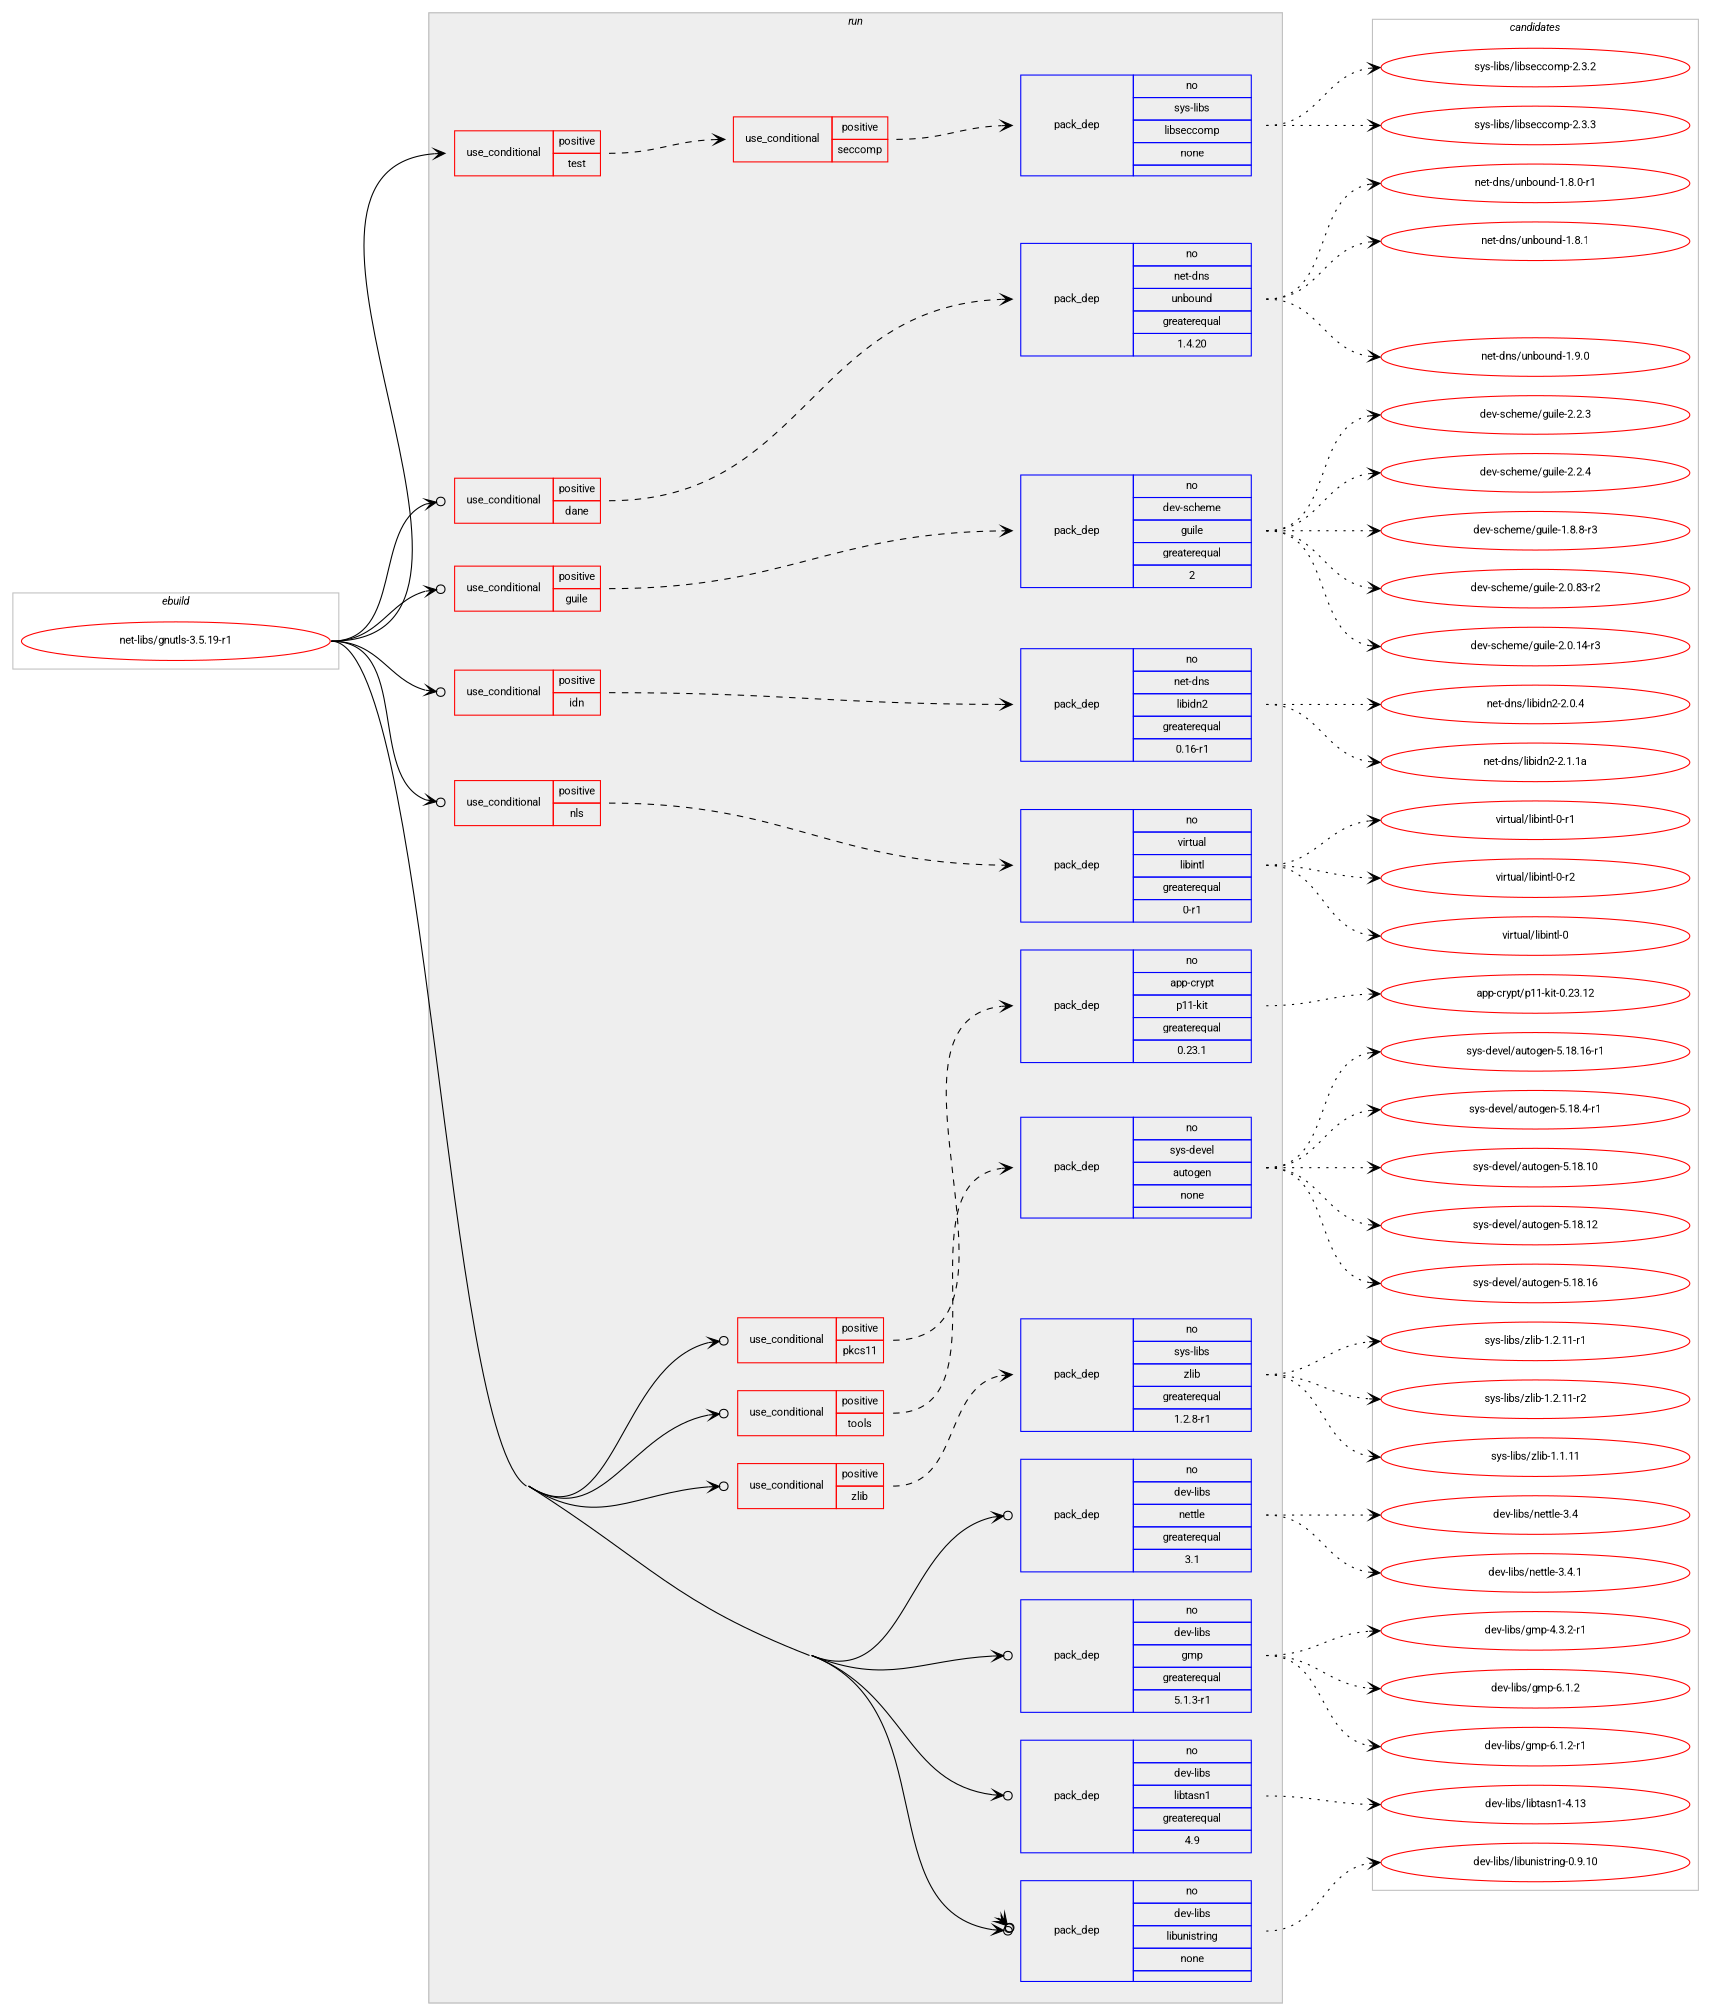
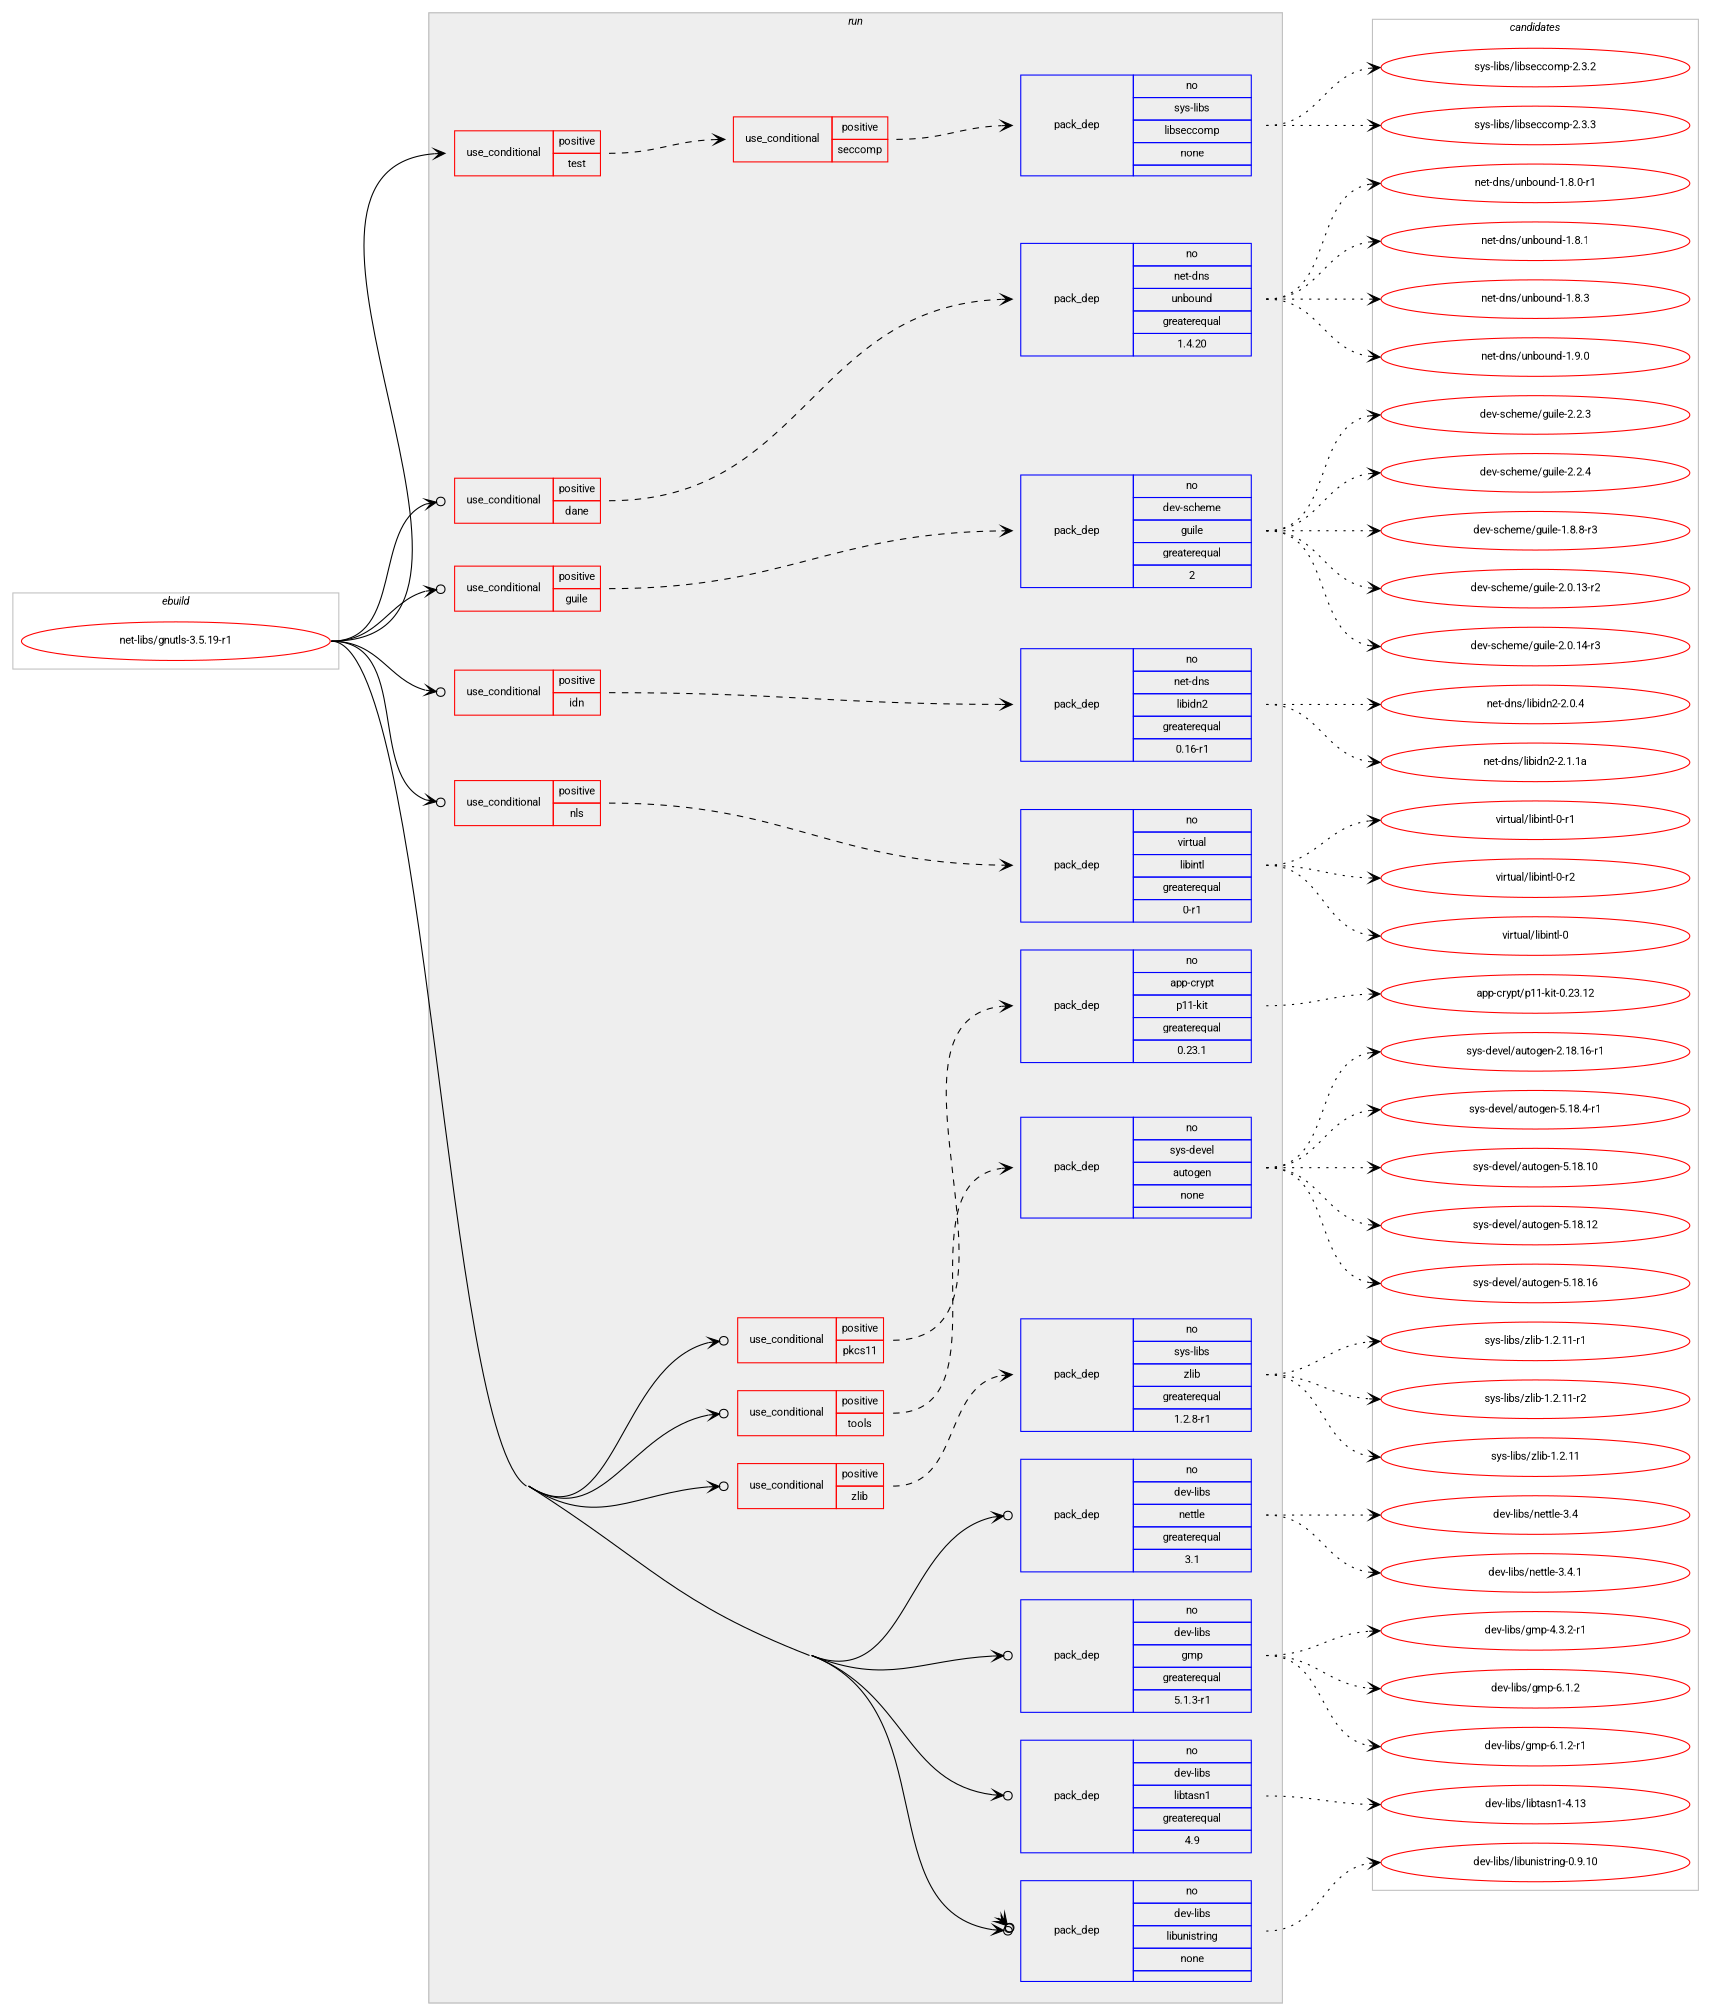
node "net-dns/unbound-1.8.3": added
node "dev-scheme/guile-2.0.83-r2": label "dev-scheme/guile-2.0.83-r2" -> "dev-scheme/guile-2.0.13-r2"
node "sys-devel/autogen-5.18.16-r1": label "sys-devel/autogen-5.18.16-r1" -> "sys-devel/autogen-2.18.16-r1"
node "sys-libs/zlib-1.1.11": label "sys-libs/zlib-1.1.11" -> "sys-libs/zlib-1.2.11"
